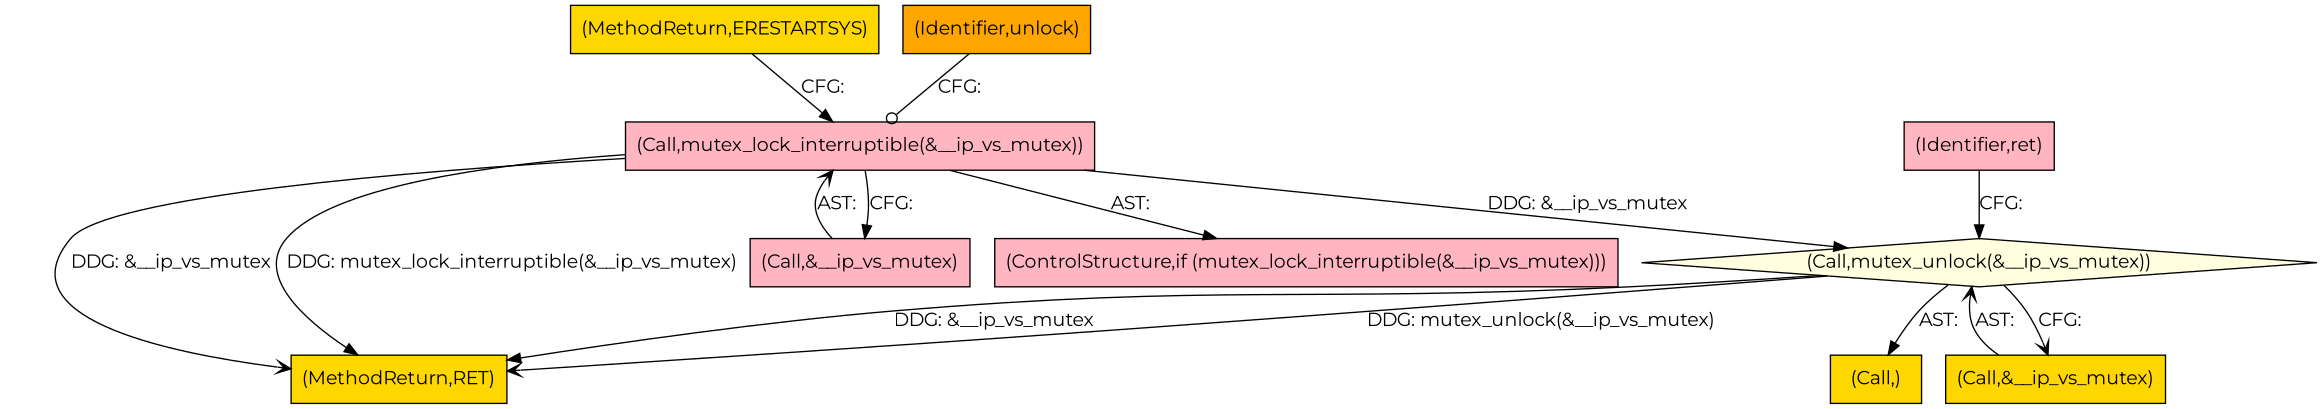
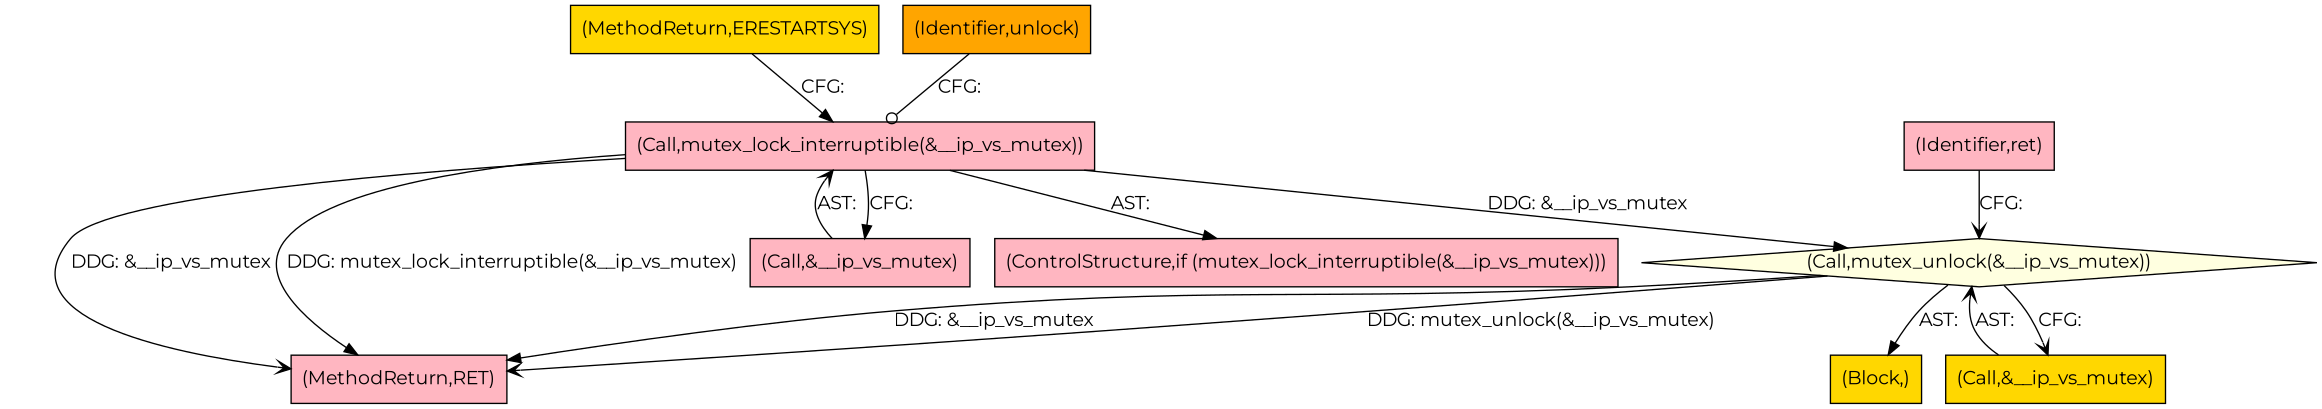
edge "(Identifier,ret)" -> "(Call,mutex_unlock(&__ip_vs_mutex))": arrowhead normal -> vee
node "(MethodReturn,RET)": fillcolor gold -> lightpink
node "(Call,)": label "(Call,)" -> "(Block,)"
